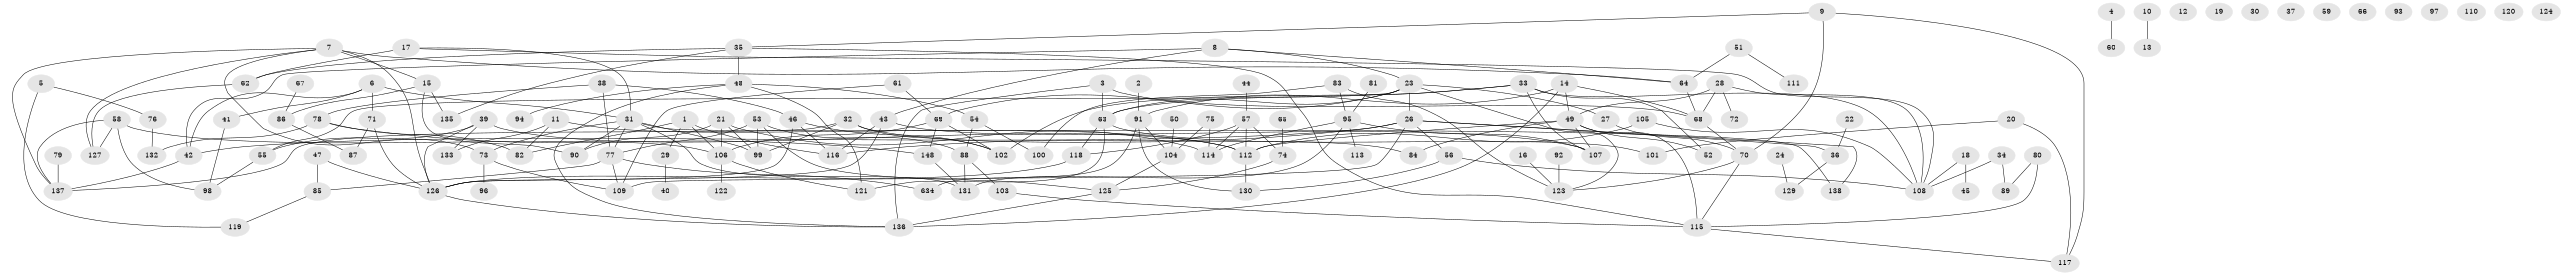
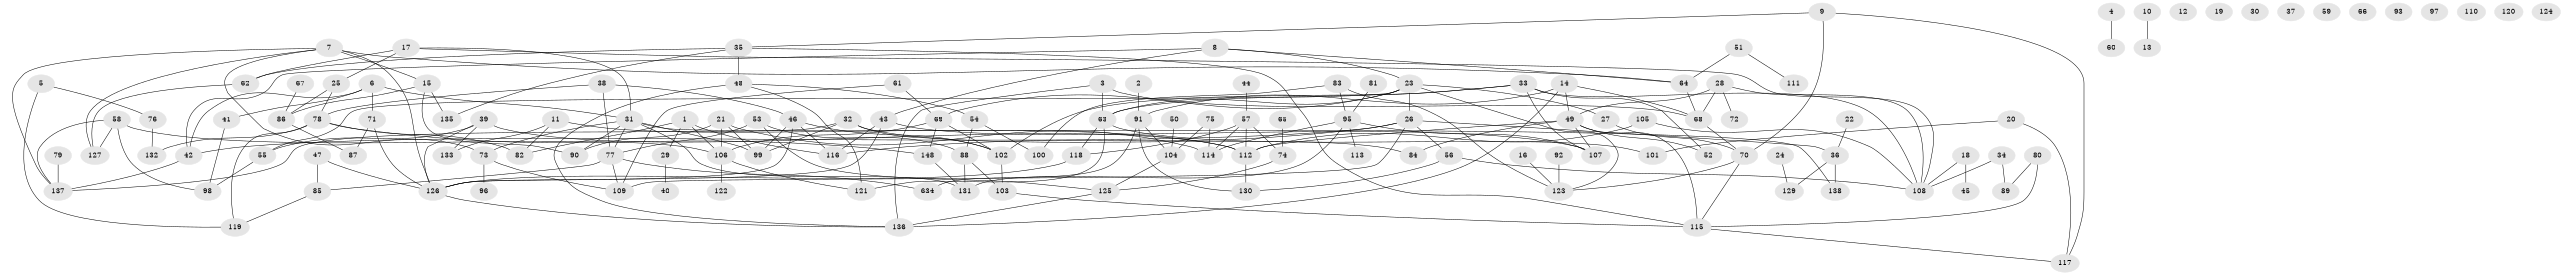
node "25": added
node "94": removed
edge "26" -- "138": now "36" -- "138"
edge "53" -- "99": now "46" -- "99"
edge "78" -- "119": added
edge "102" -- "103": added
